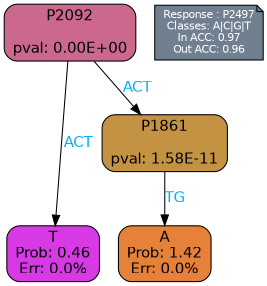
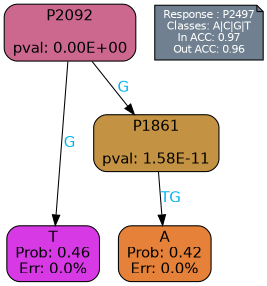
edge "P2092 pval: 0.00E+00" -> "P1861 pval: 1.58E-11": label "ACT" -> "G"
edge "P2092 pval: 0.00E+00" -> "T Prob: 0.46 Err: 0.0%": label "ACT" -> "G"
node "A Prob: 1.42 Err: 0.0%": label "A Prob: 1.42 Err: 0.0%" -> "A Prob: 0.42 Err: 0.0%"
